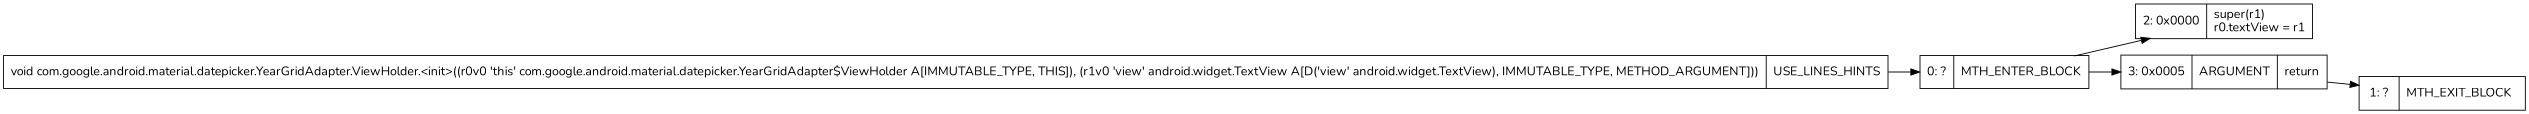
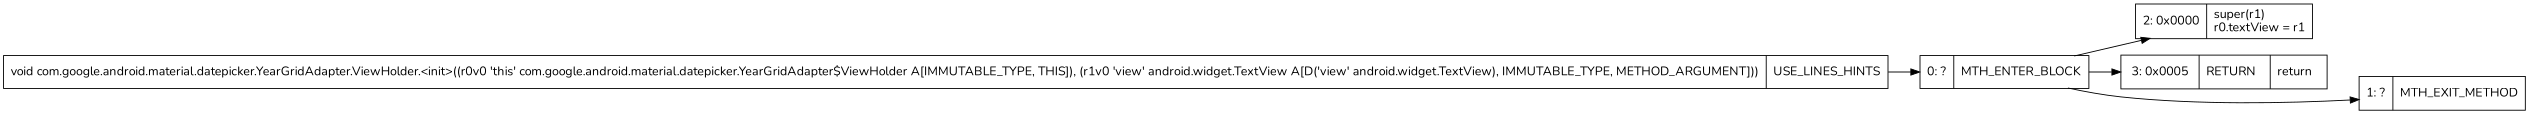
node "3: 0x0005": text "ARGUMENT" -> "RETURN"
edge "3: 0x0005" -> "1: ?": now "0: ?" -> "1: ?"
node "1: ?": text "MTH_EXIT_BLOCK" -> "MTH_EXIT_METHOD"
